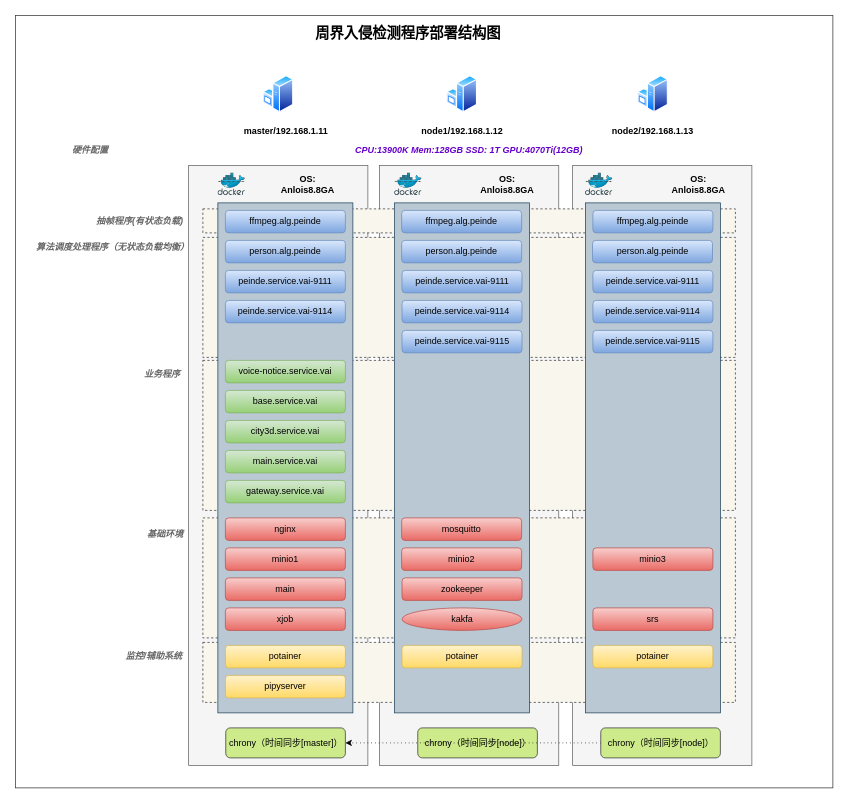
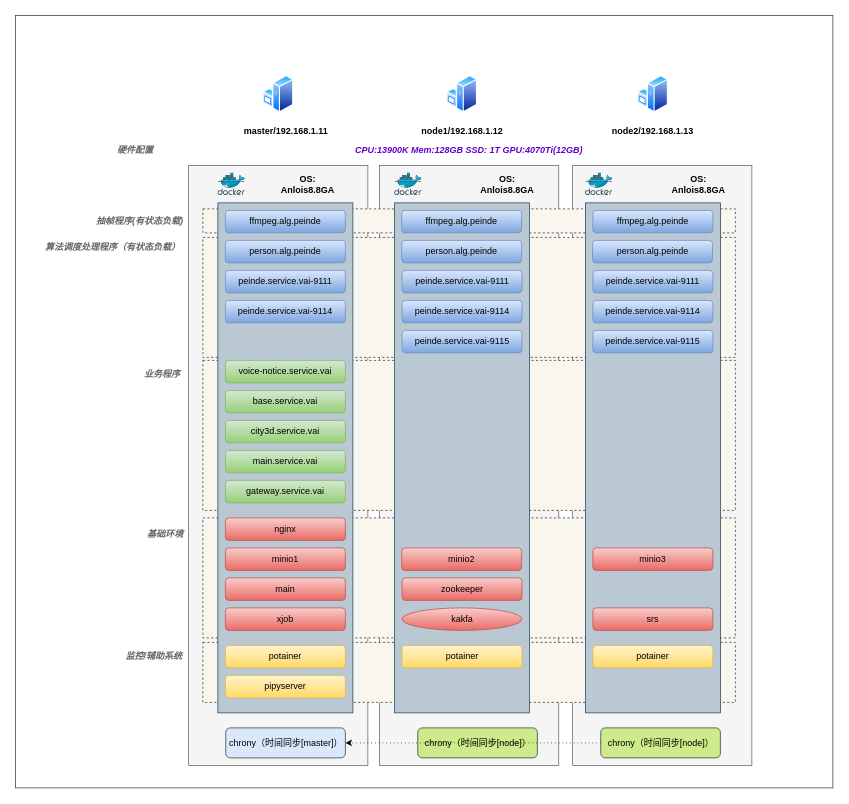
node "周界入侵检测程序部署结构图": removed
node "硬件配置": moved (90, 150) -> (135, 150)
node "算法调度处理程序（无状态负载均衡）": label "算法调度处理程序（无状态负载均衡）" -> "算法调度处理程序（有状态负载）"
node "mosquitto": removed
node "chrony（时间同步[master]）": fillcolor #cdeb8b -> #dae8fc
